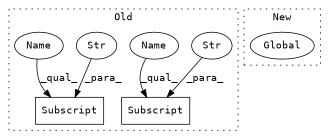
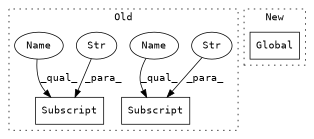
node "Global": shape ellipse -> box
